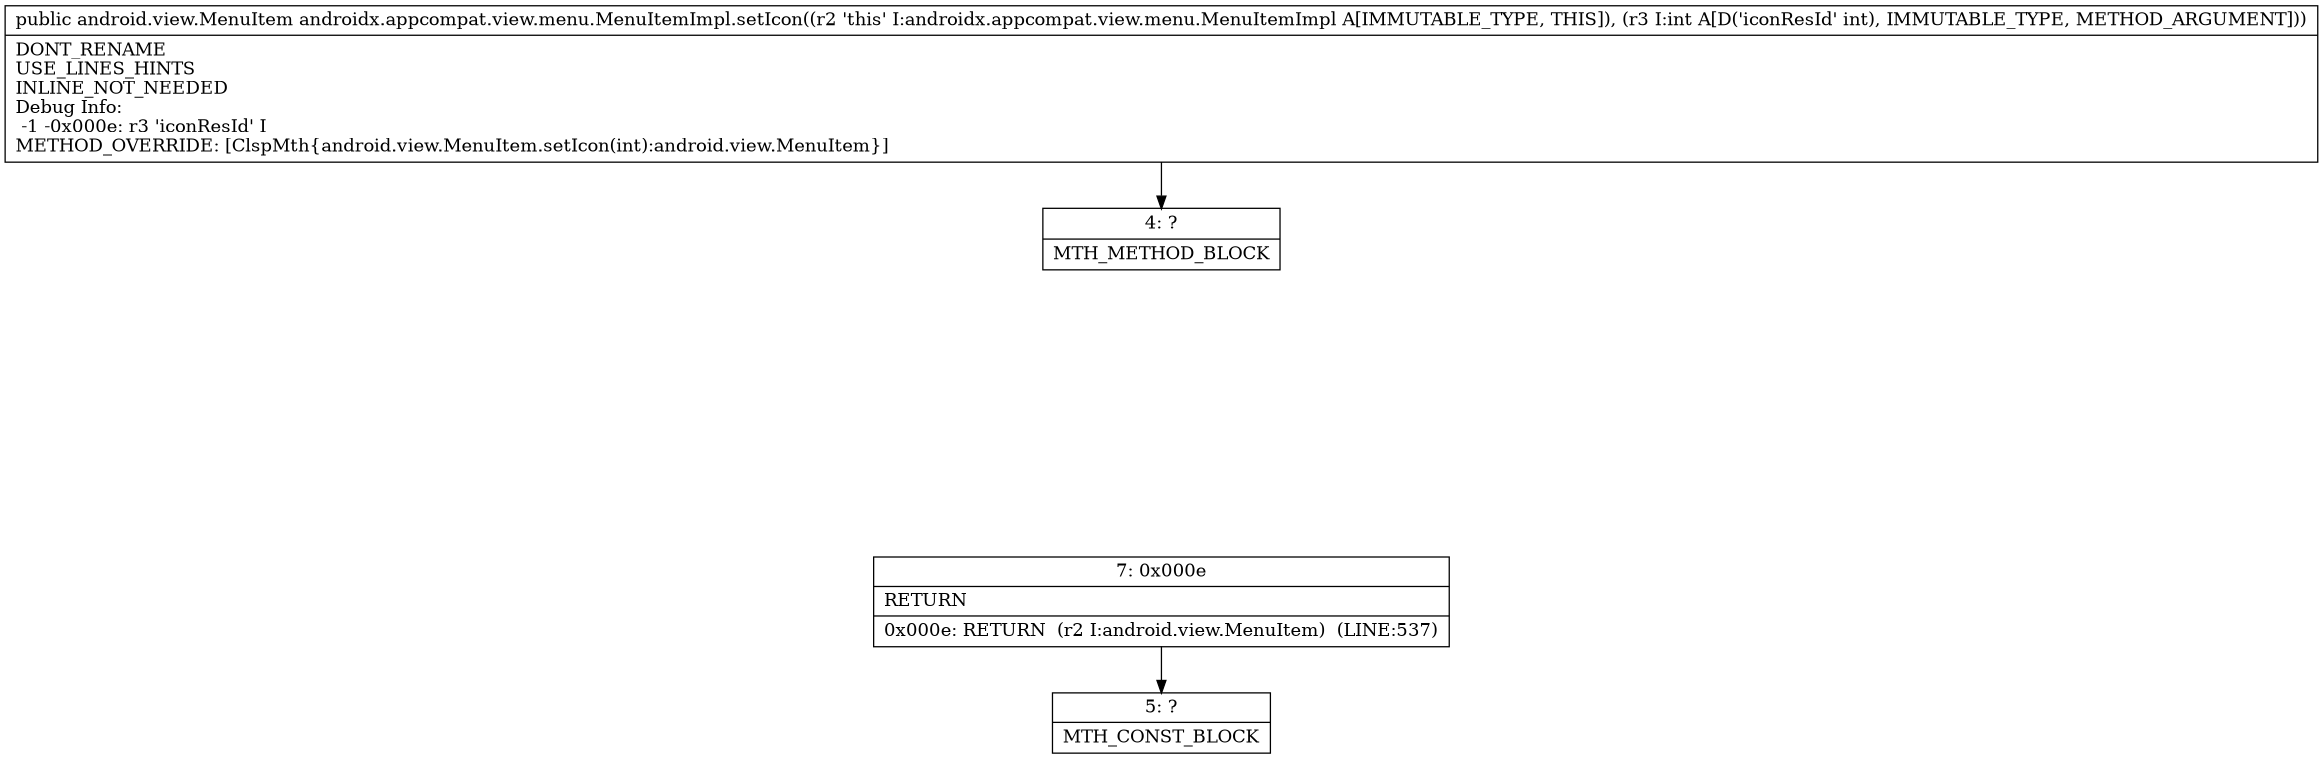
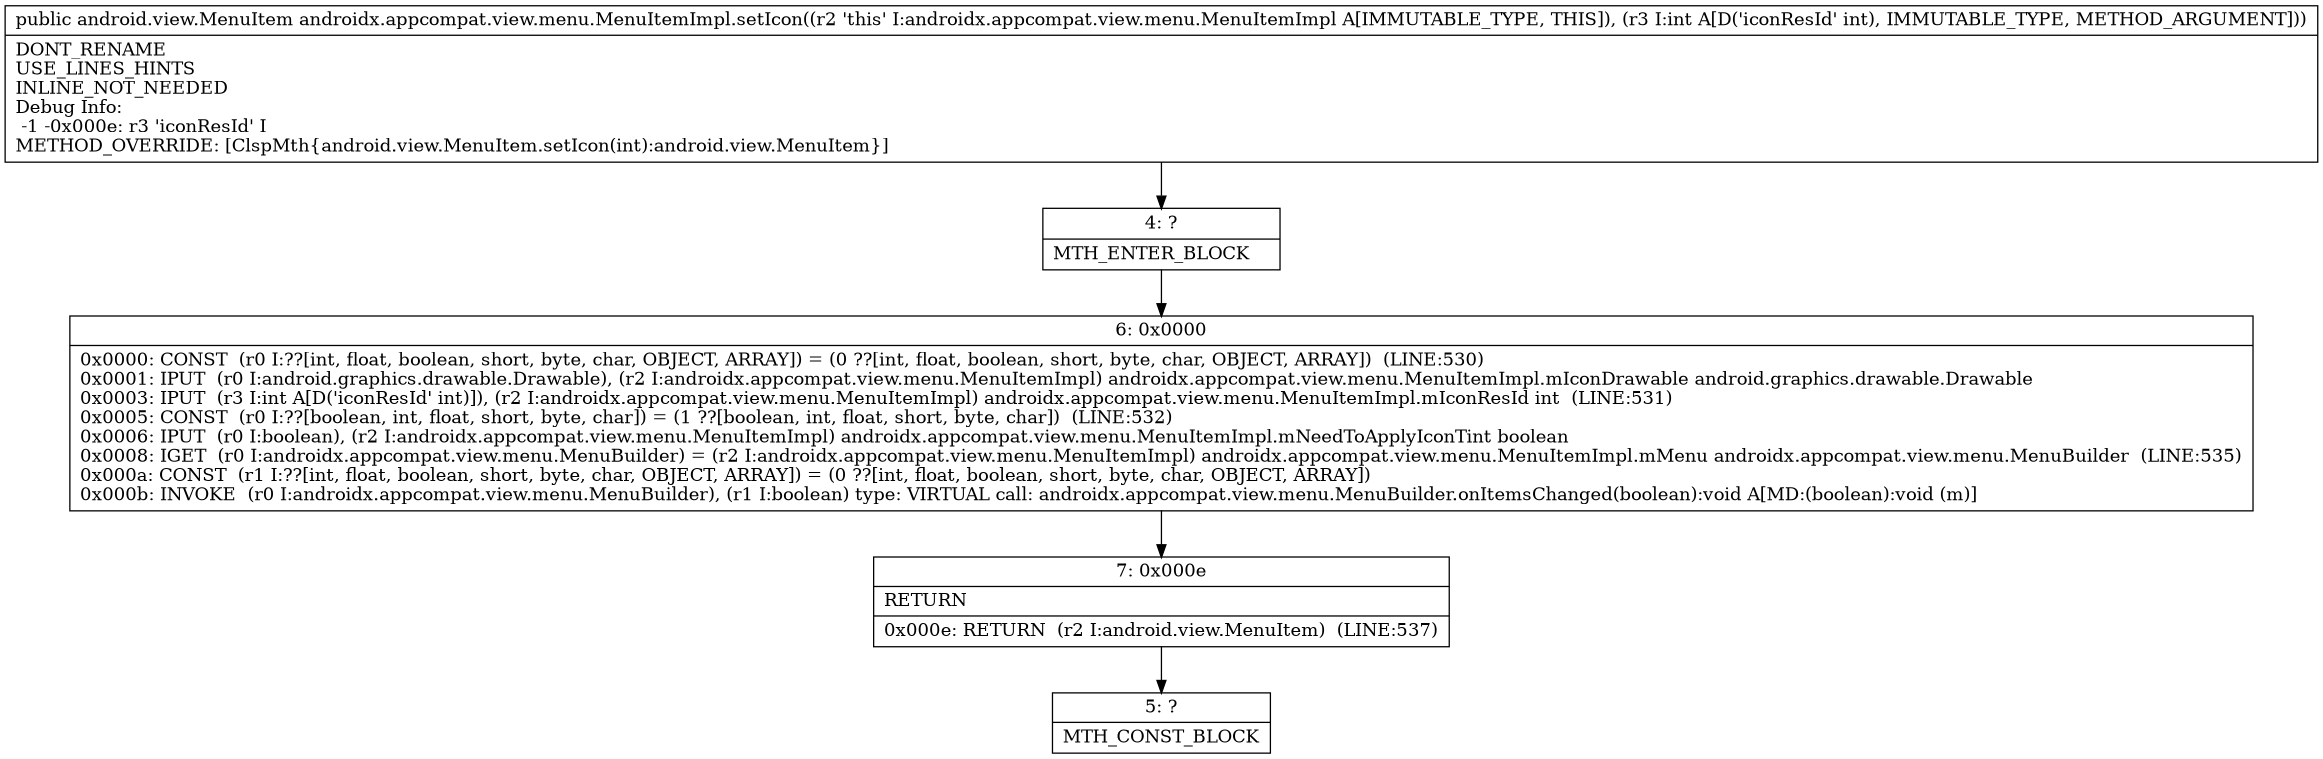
node "4: ?": text "MTH_METHOD_BLOCK" -> "MTH_ENTER_BLOCK"
node "6: 0x0000": added
